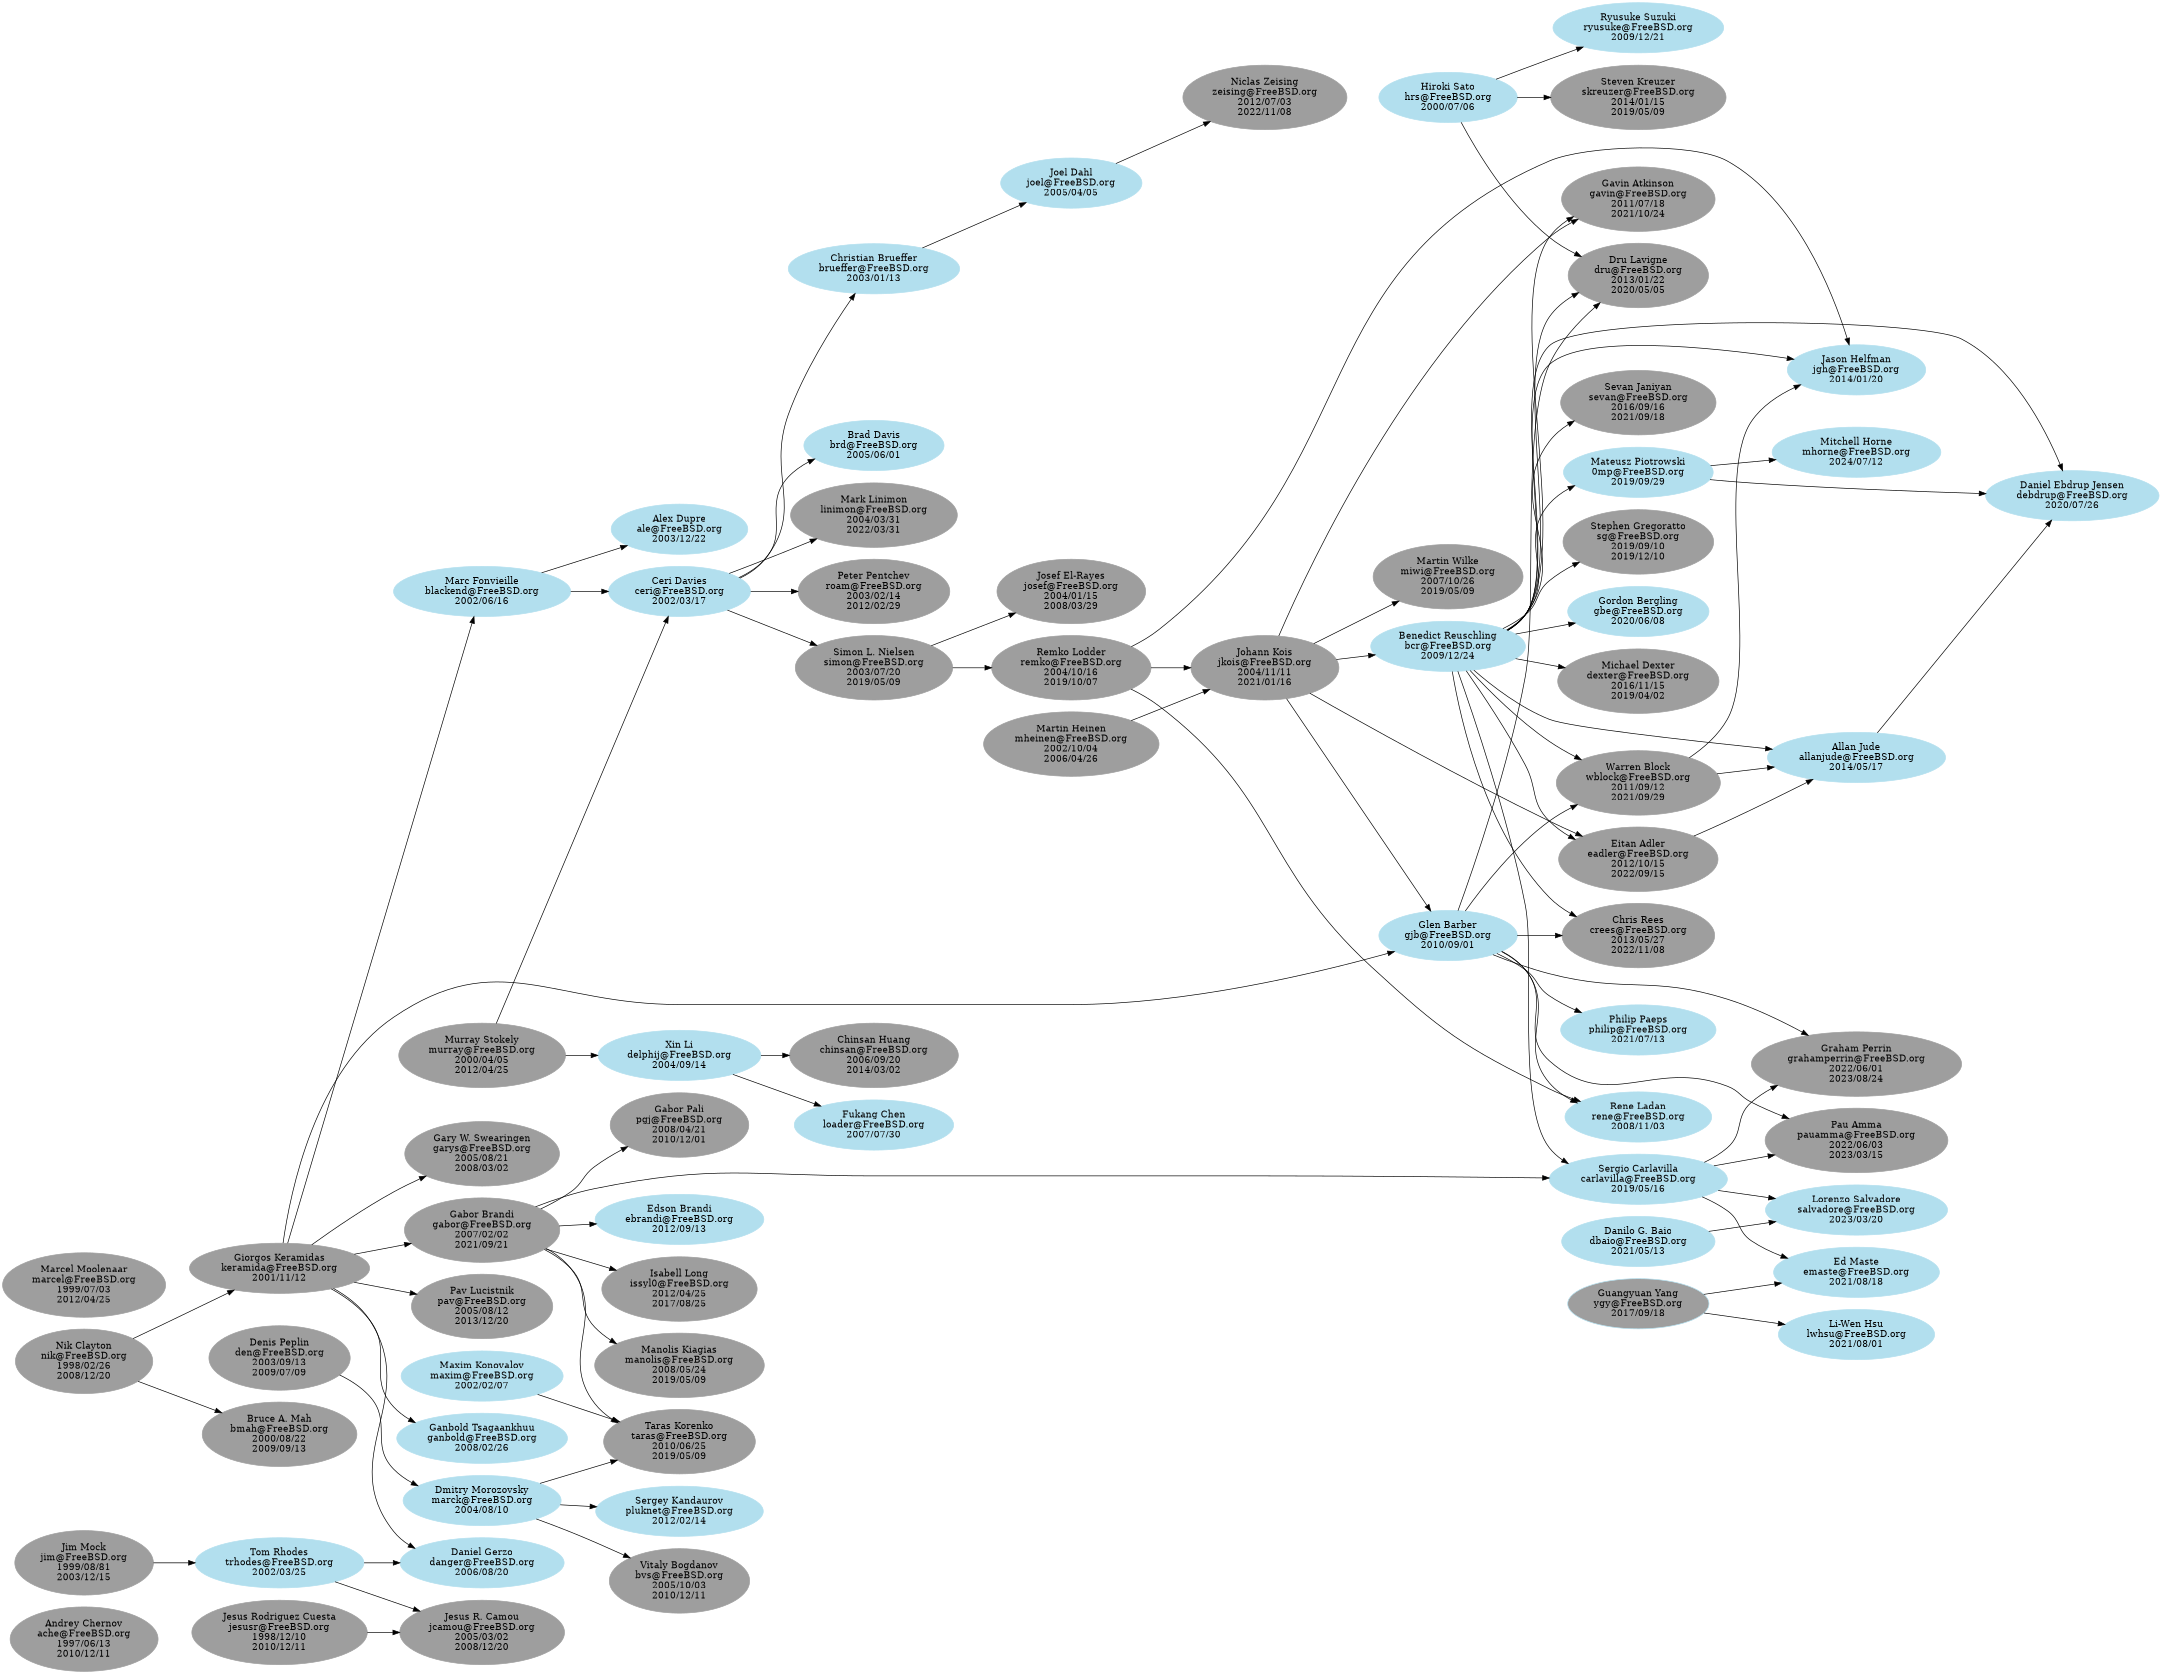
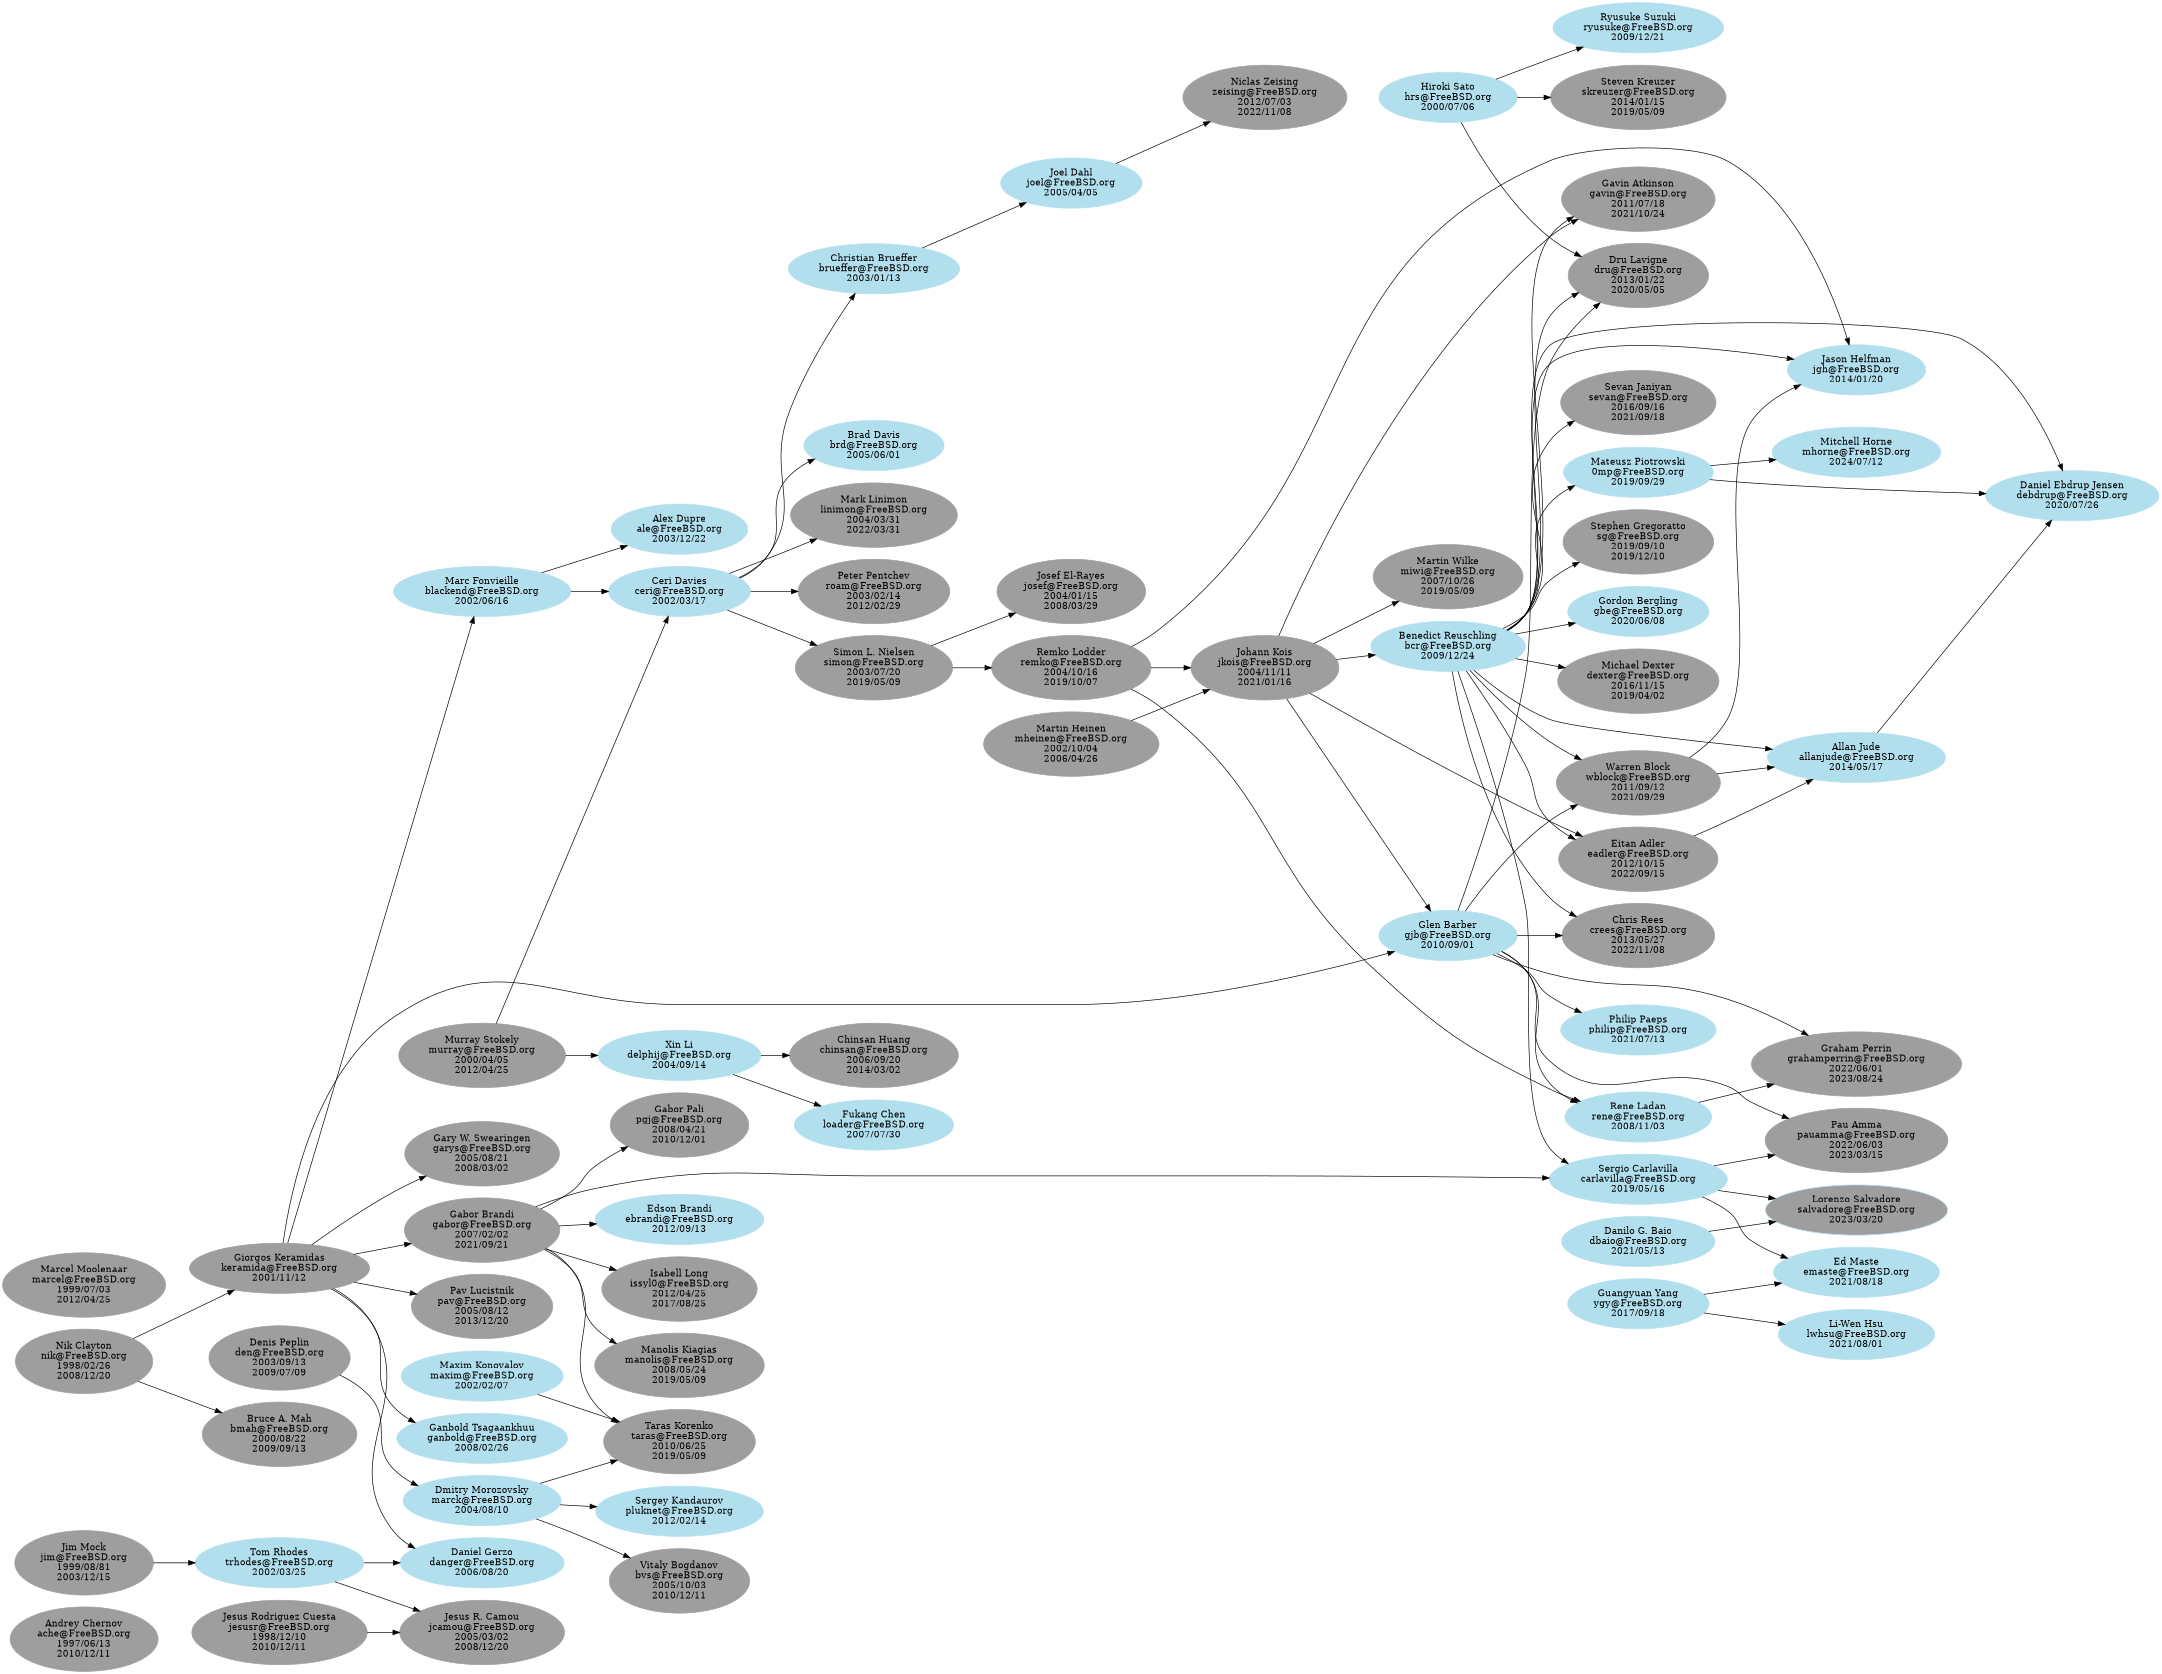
edge "Sergio Carlavilla carlavilla@FreeBSD.org 2019/05/16" -> "Graham Perrin grahamperrin@FreeBSD.org 2022/06/01 2023/08/24": now "Rene Ladan rene@FreeBSD.org 2008/11/03" -> "Graham Perrin grahamperrin@FreeBSD.org 2022/06/01 2023/08/24"
node "Lorenzo Salvadore salvadore@FreeBSD.org 2023/03/20": fillcolor lightblue2 -> grey62
node "Guangyuan Yang ygy@FreeBSD.org 2017/09/18": fillcolor grey62 -> lightblue2
